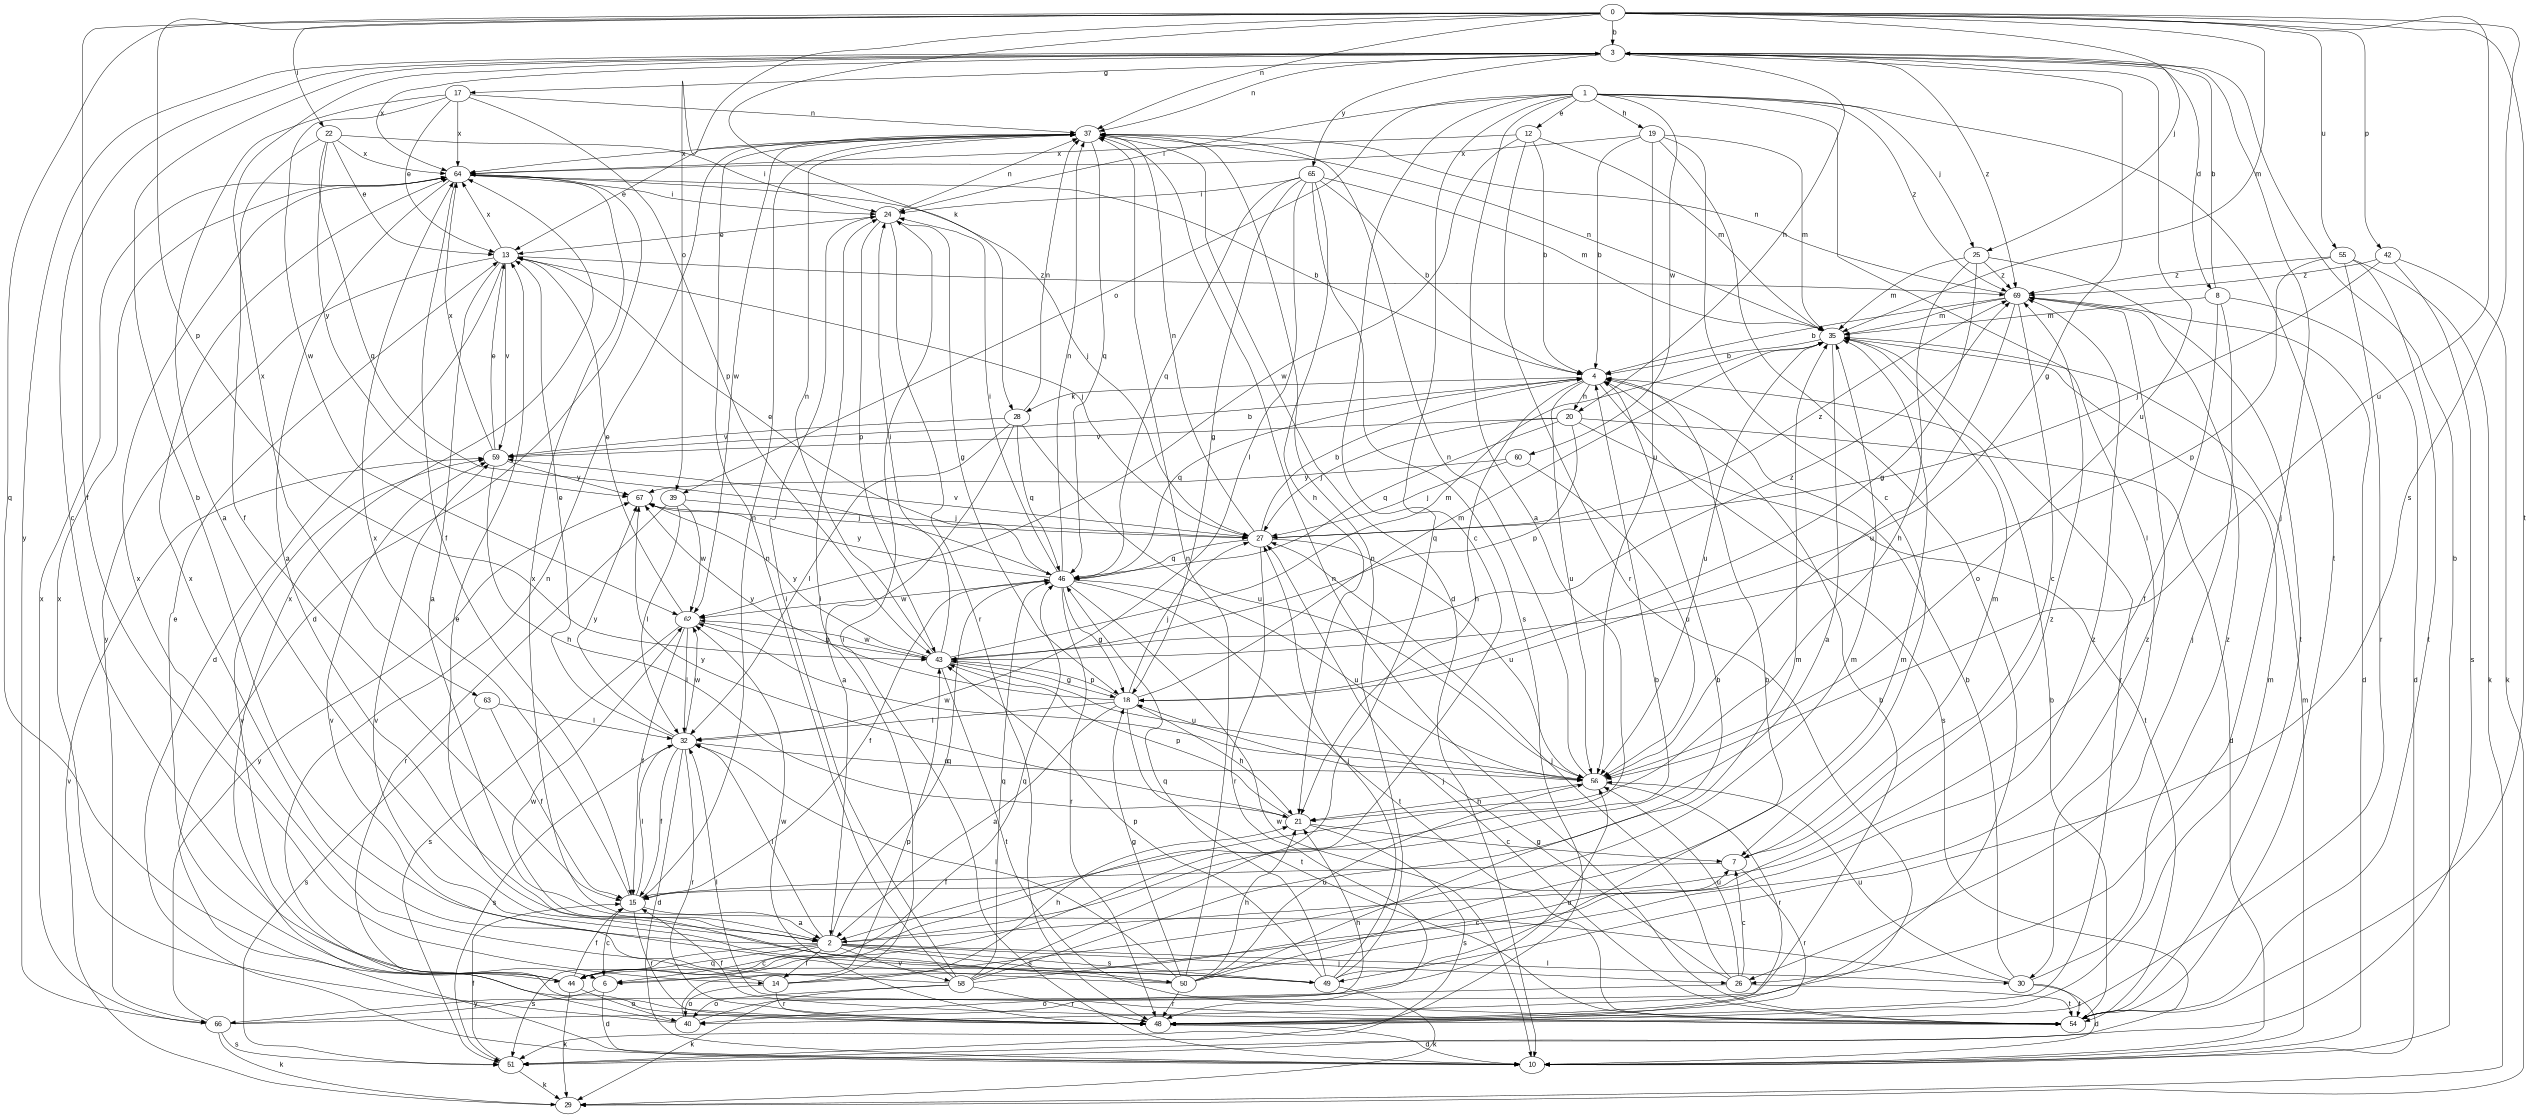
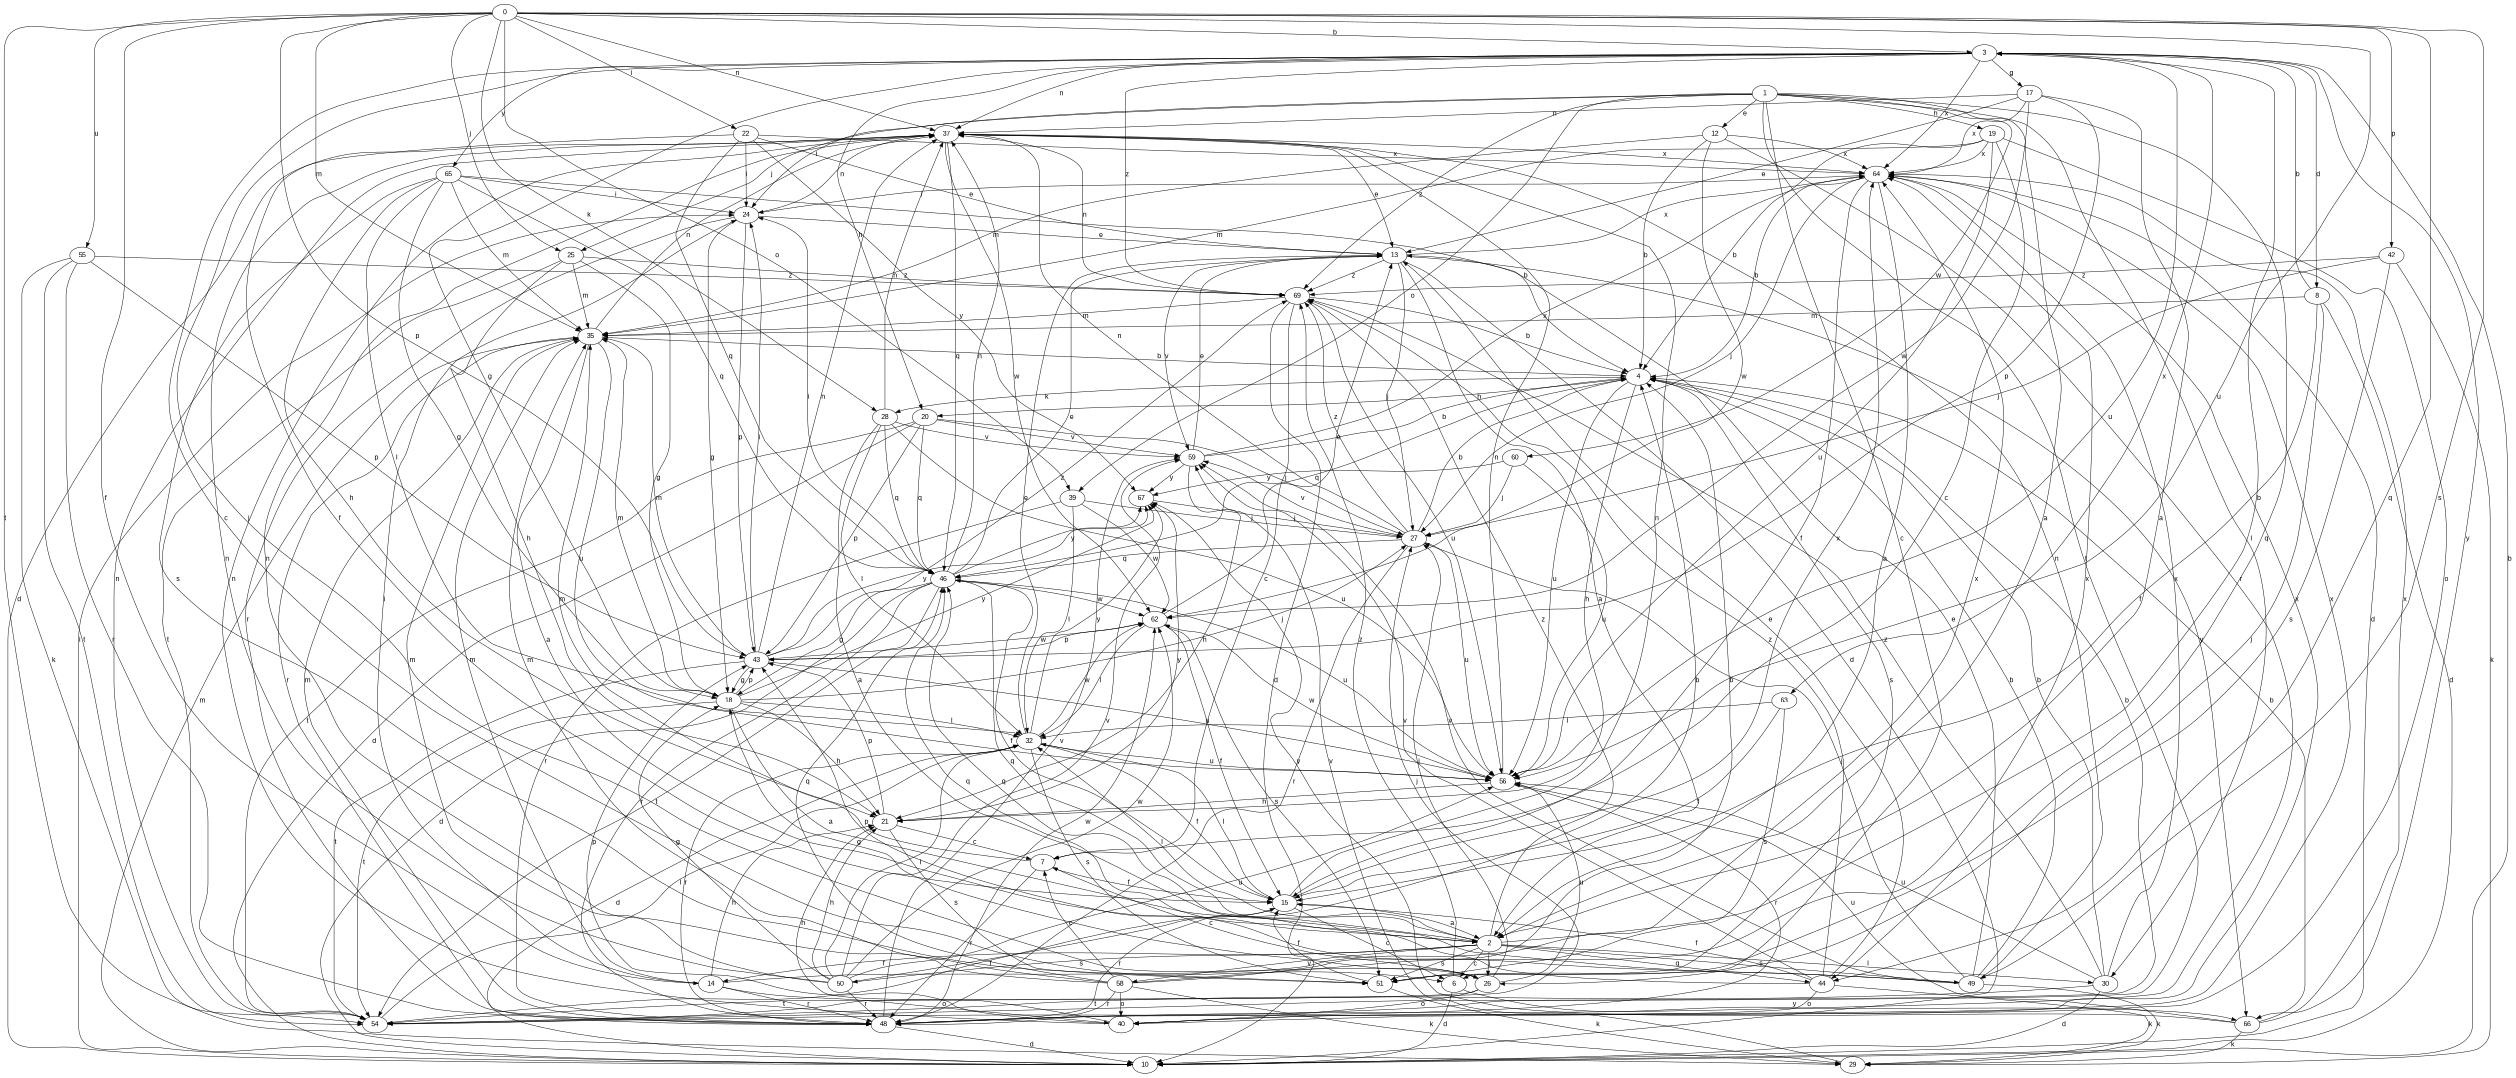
edge "58" -> "24": removed, label "i"
edge "48" -> "59": added, label "v"
edge "46" -> "10": label "w" -> "d"
edge "66" -> "51": removed, label "s"
